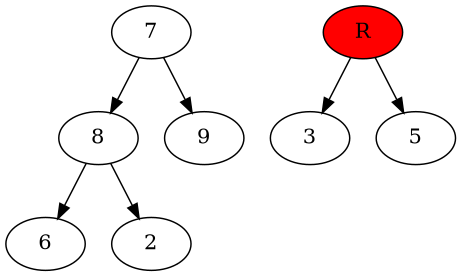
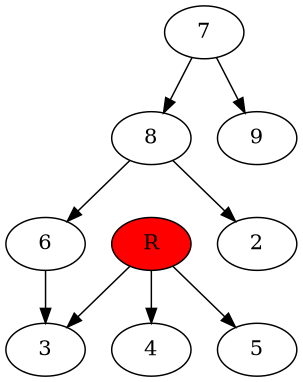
edge "6" -> "3": added
node "4": added
